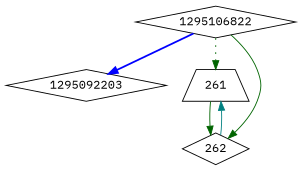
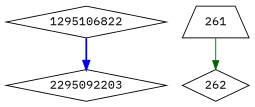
edge "1295106822" -> "261": removed
edge "1295106822" -> "262": removed
node "1295092203": label "1295092203" -> "2295092203"
edge "262" -> "261": removed
